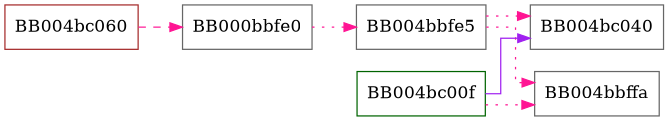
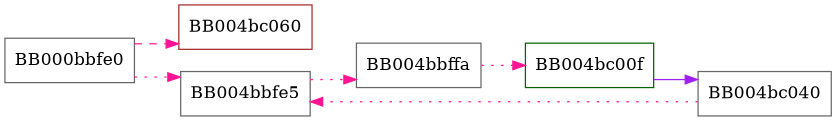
edge "BB004bbfe5" -> "BB004bc040": reversed
edge "BB004bc060" -> "BB000bbfe0": reversed
edge "BB004bc00f" -> "BB004bbffa": reversed
